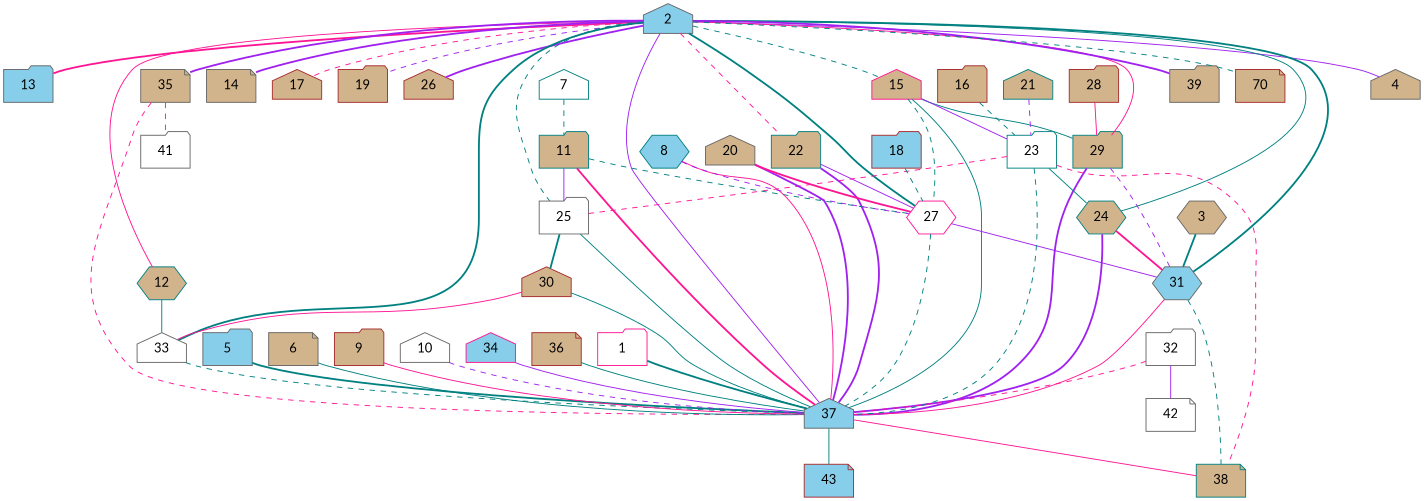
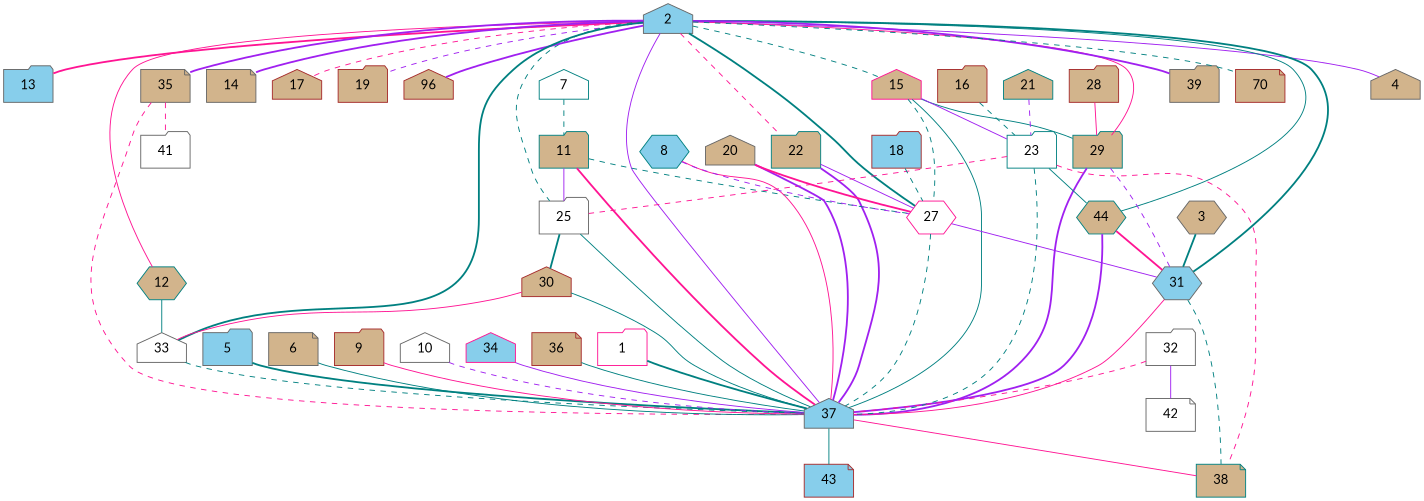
node "26": label "26" -> "96"
node "24": label "24" -> "44"
